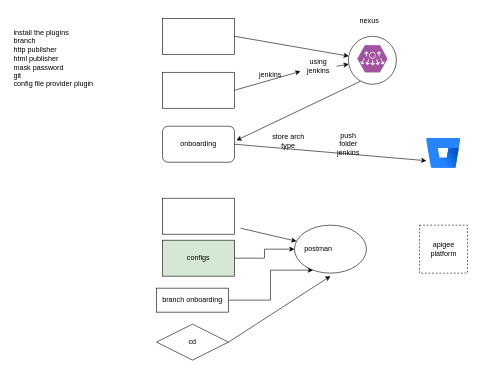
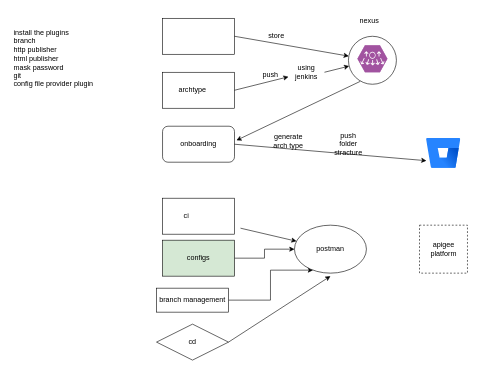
node "store": added
node "using jenkins": moved (318, 66) -> (306, 72)
node "jenkins": label "jenkins" -> "push"
node "archtype": added
node "store arch type": label "store arch type" -> "generate arch type"
node "push folder jenkins": label "push folder jenkins" -> "push folder stracture"
node "ci": added
node "postman": moved (318, 249) -> (330, 249)
node "branch onboarding": label "branch onboarding" -> "branch management"
